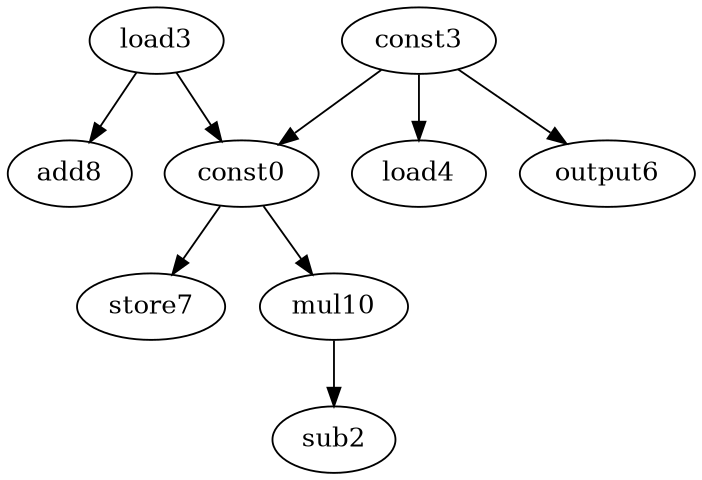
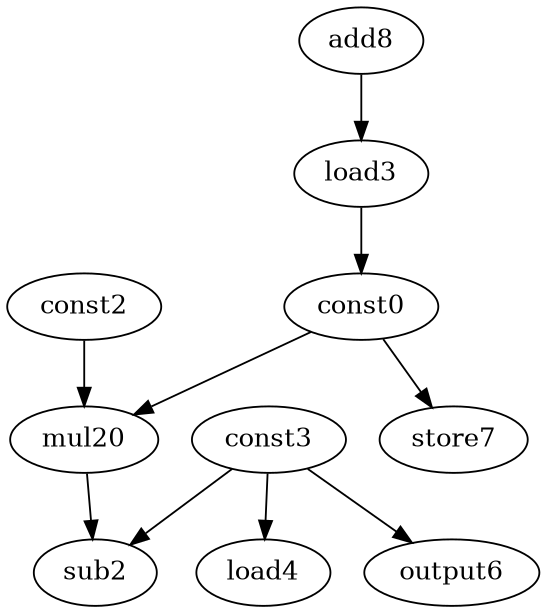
edge "load3" -> "add8": reversed
edge "const3" -> "const0": now "const3" -> "sub2"
node "const2": added
node "mul10": label "mul10" -> "mul20"
